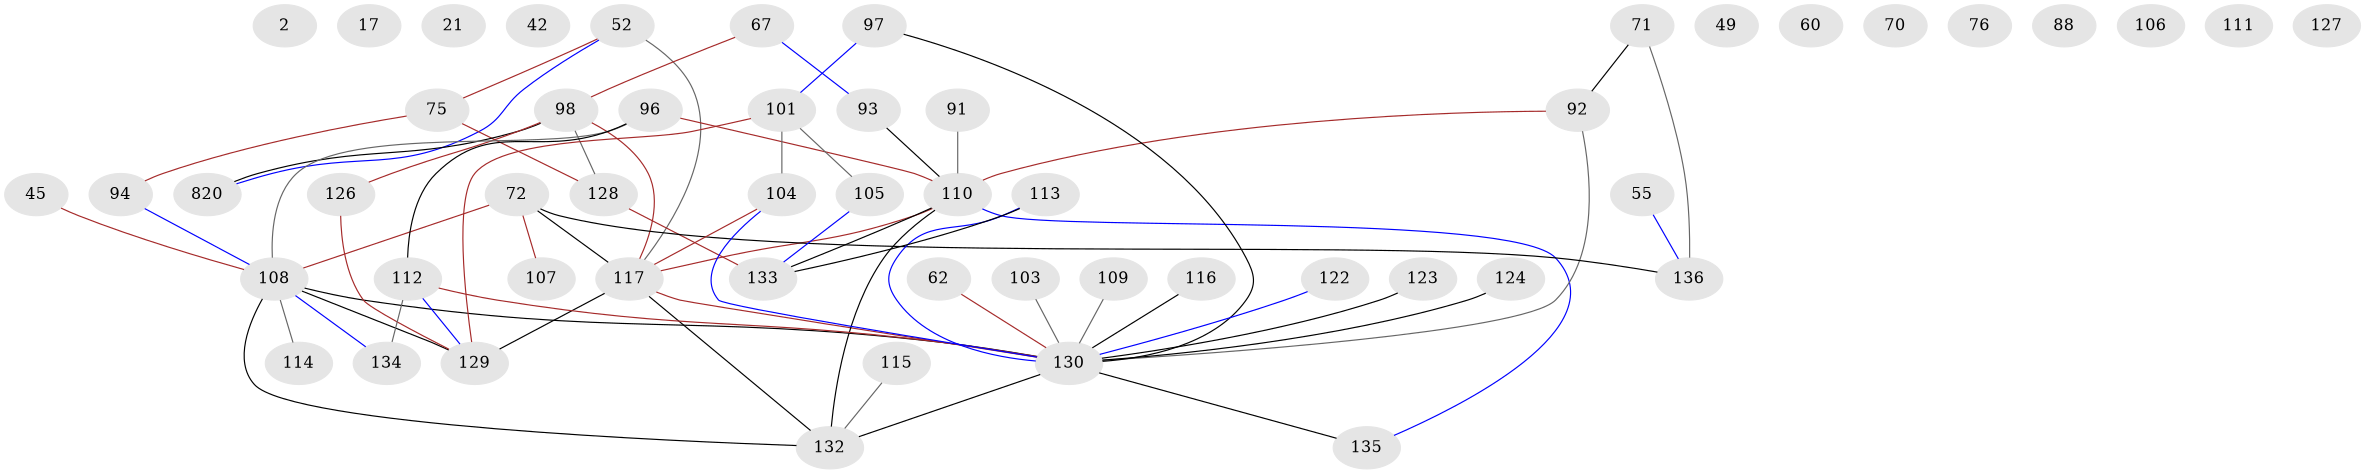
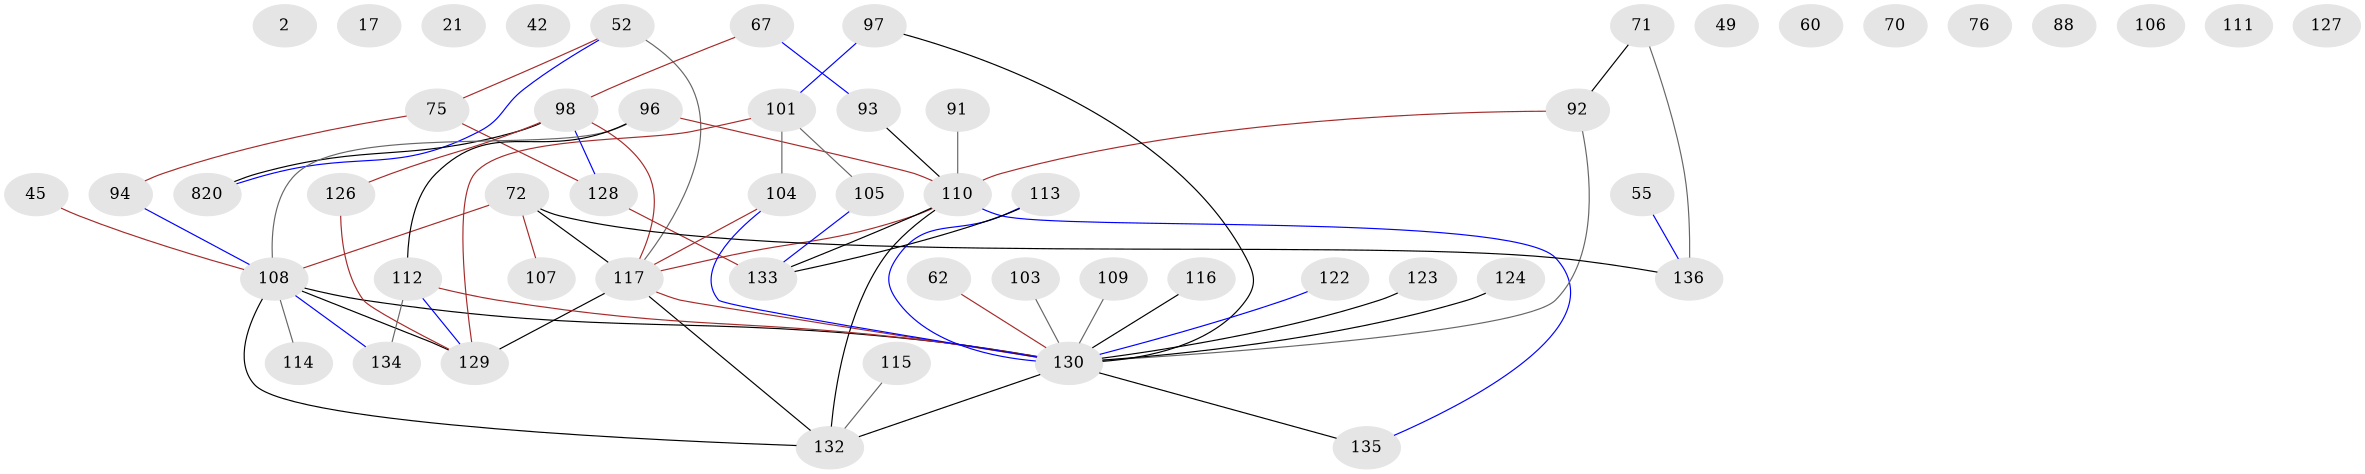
edge "98" -- "128": color gray40 -> blue
